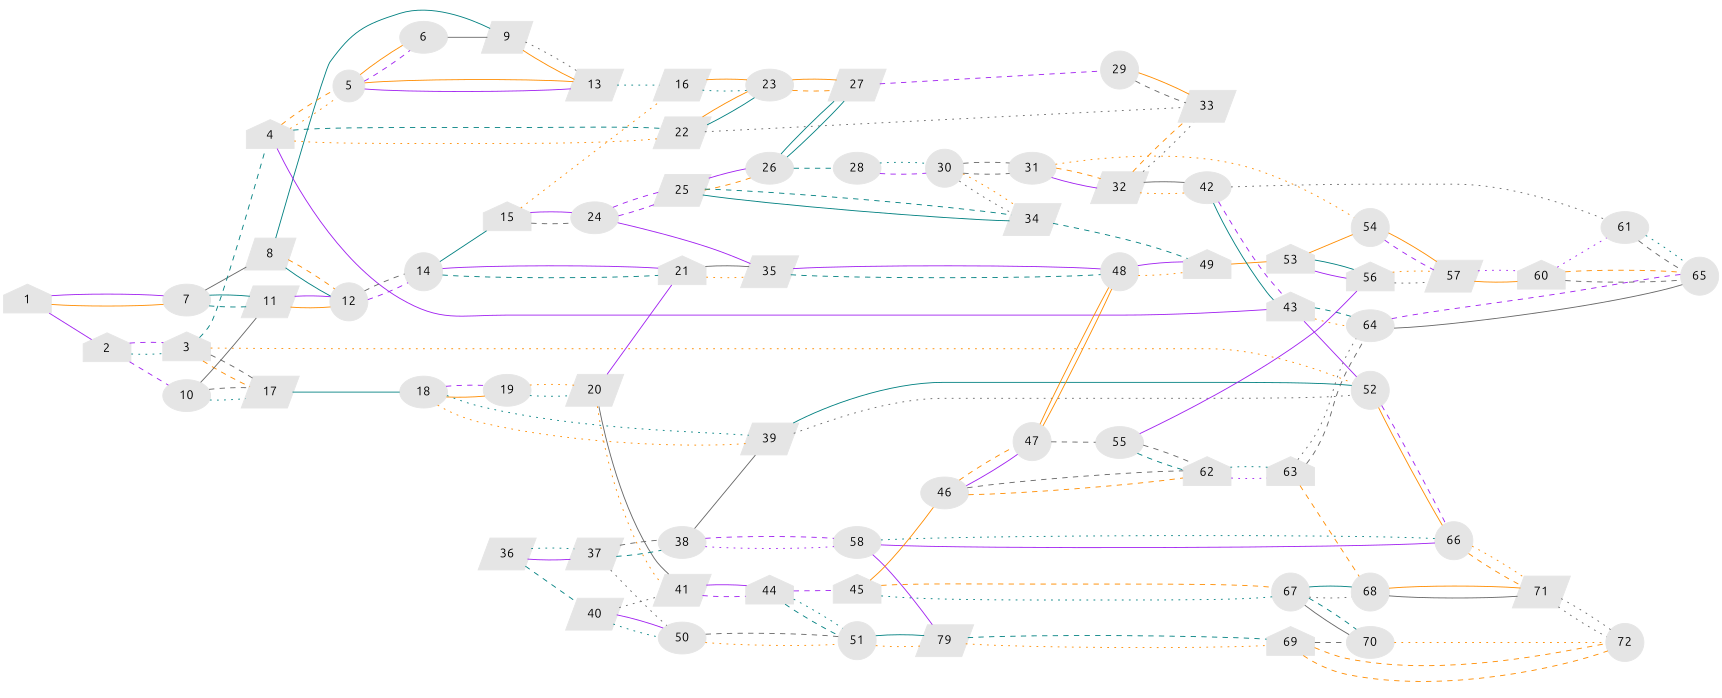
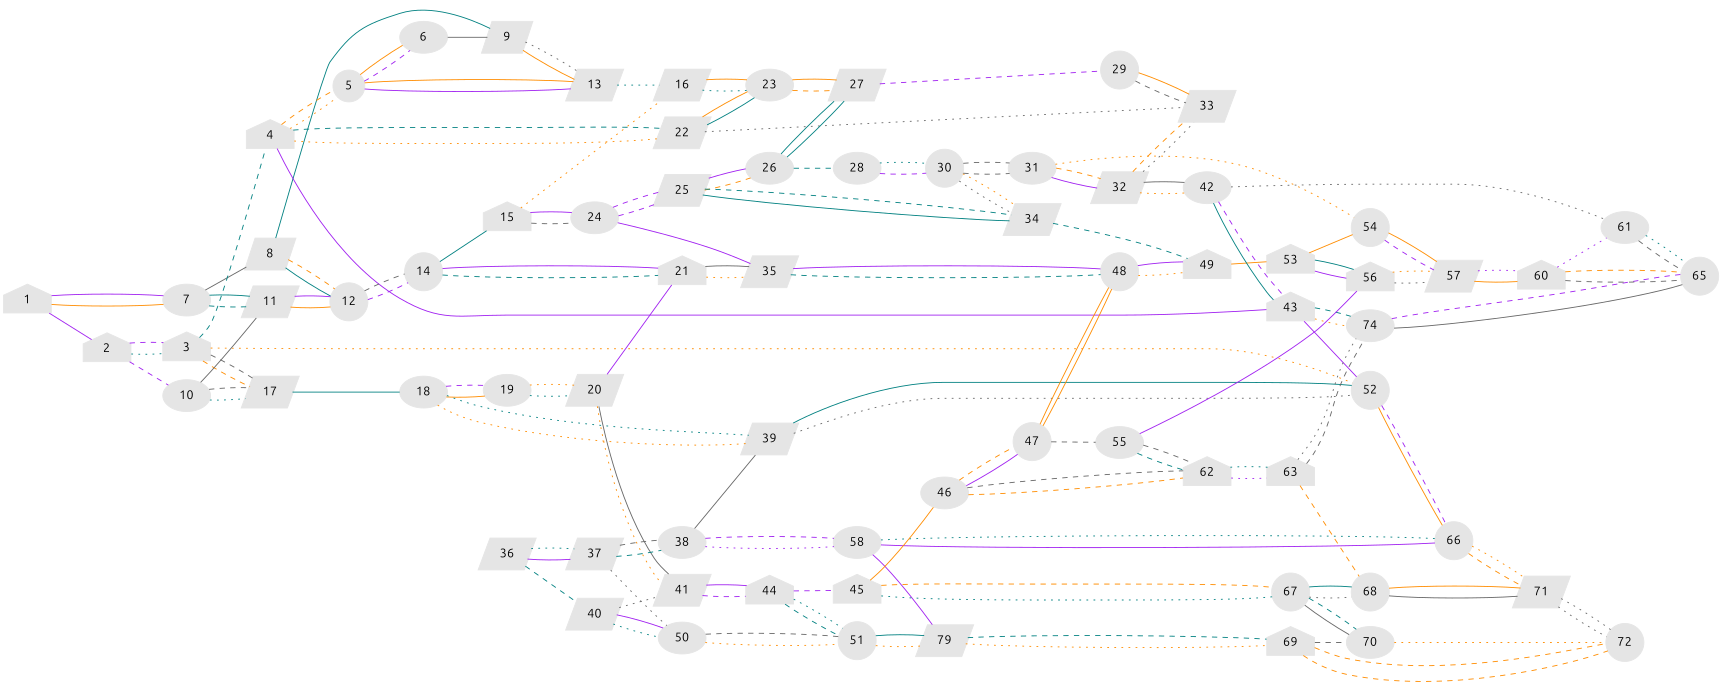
node "64": label "64" -> "74"
